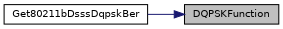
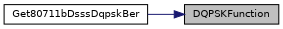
node "Get80211bDsssDqpskBer": label "Get80211bDsssDqpskBer" -> "Get80711bDsssDqpskBer"
